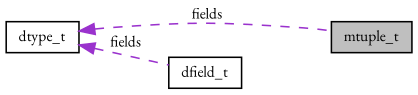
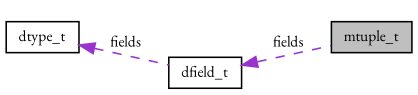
edge "mtuple_t" -> "dtype_t": now "mtuple_t" -> "dfield_t"
